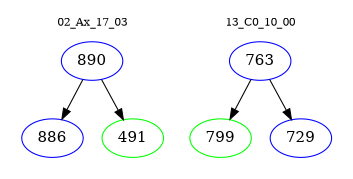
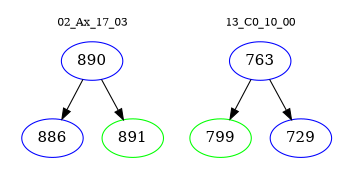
node "491": label "491" -> "891"
